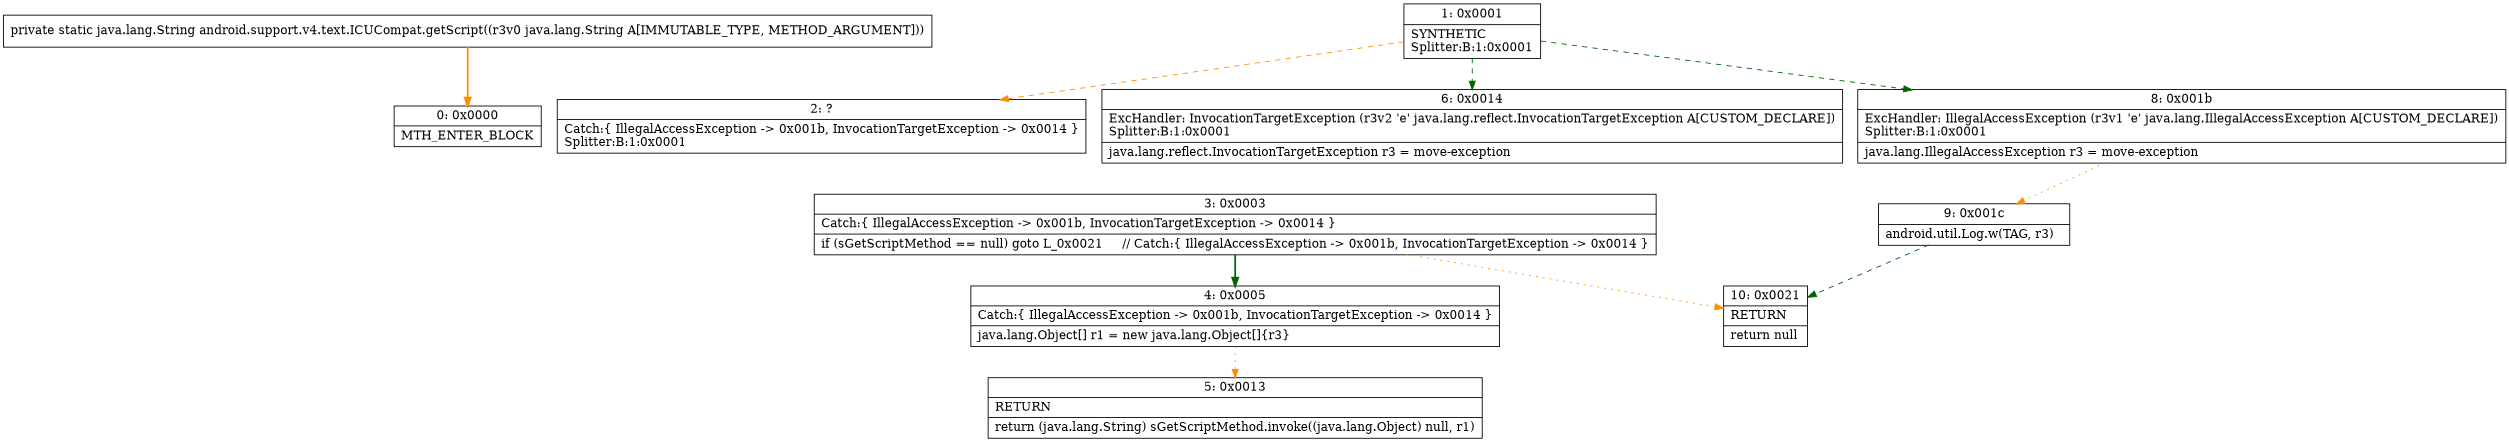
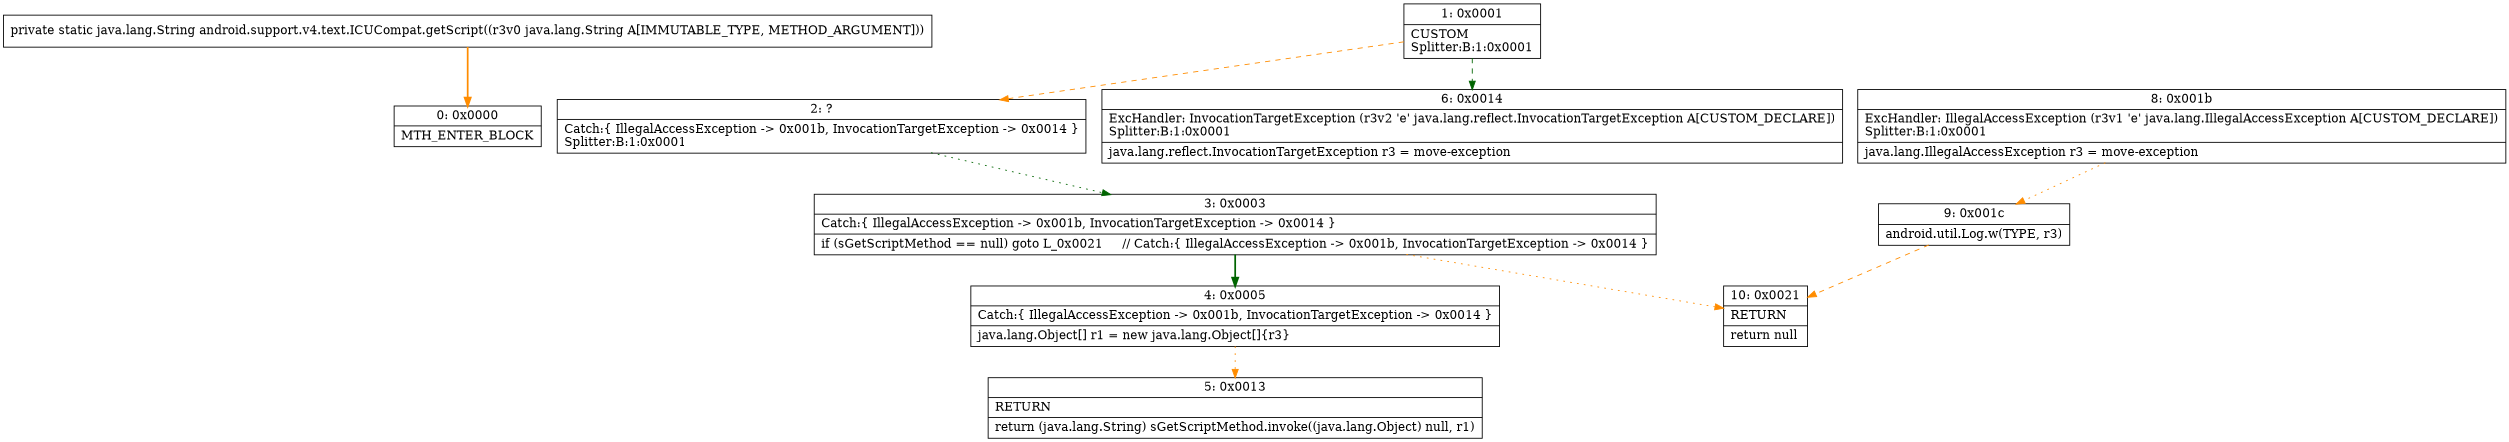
node "1: 0x0001": text "SYNTHETIC" -> "CUSTOM"
edge "1: 0x0001" -> "8: 0x001b": removed
edge "2: ?" -> "3: 0x0003": added
node "9: 0x001c": text "android.util.Log.w(TAG, r3)" -> "android.util.Log.w(TYPE, r3)"
edge "9: 0x001c" -> "10: 0x0021": color darkgreen -> darkorange
